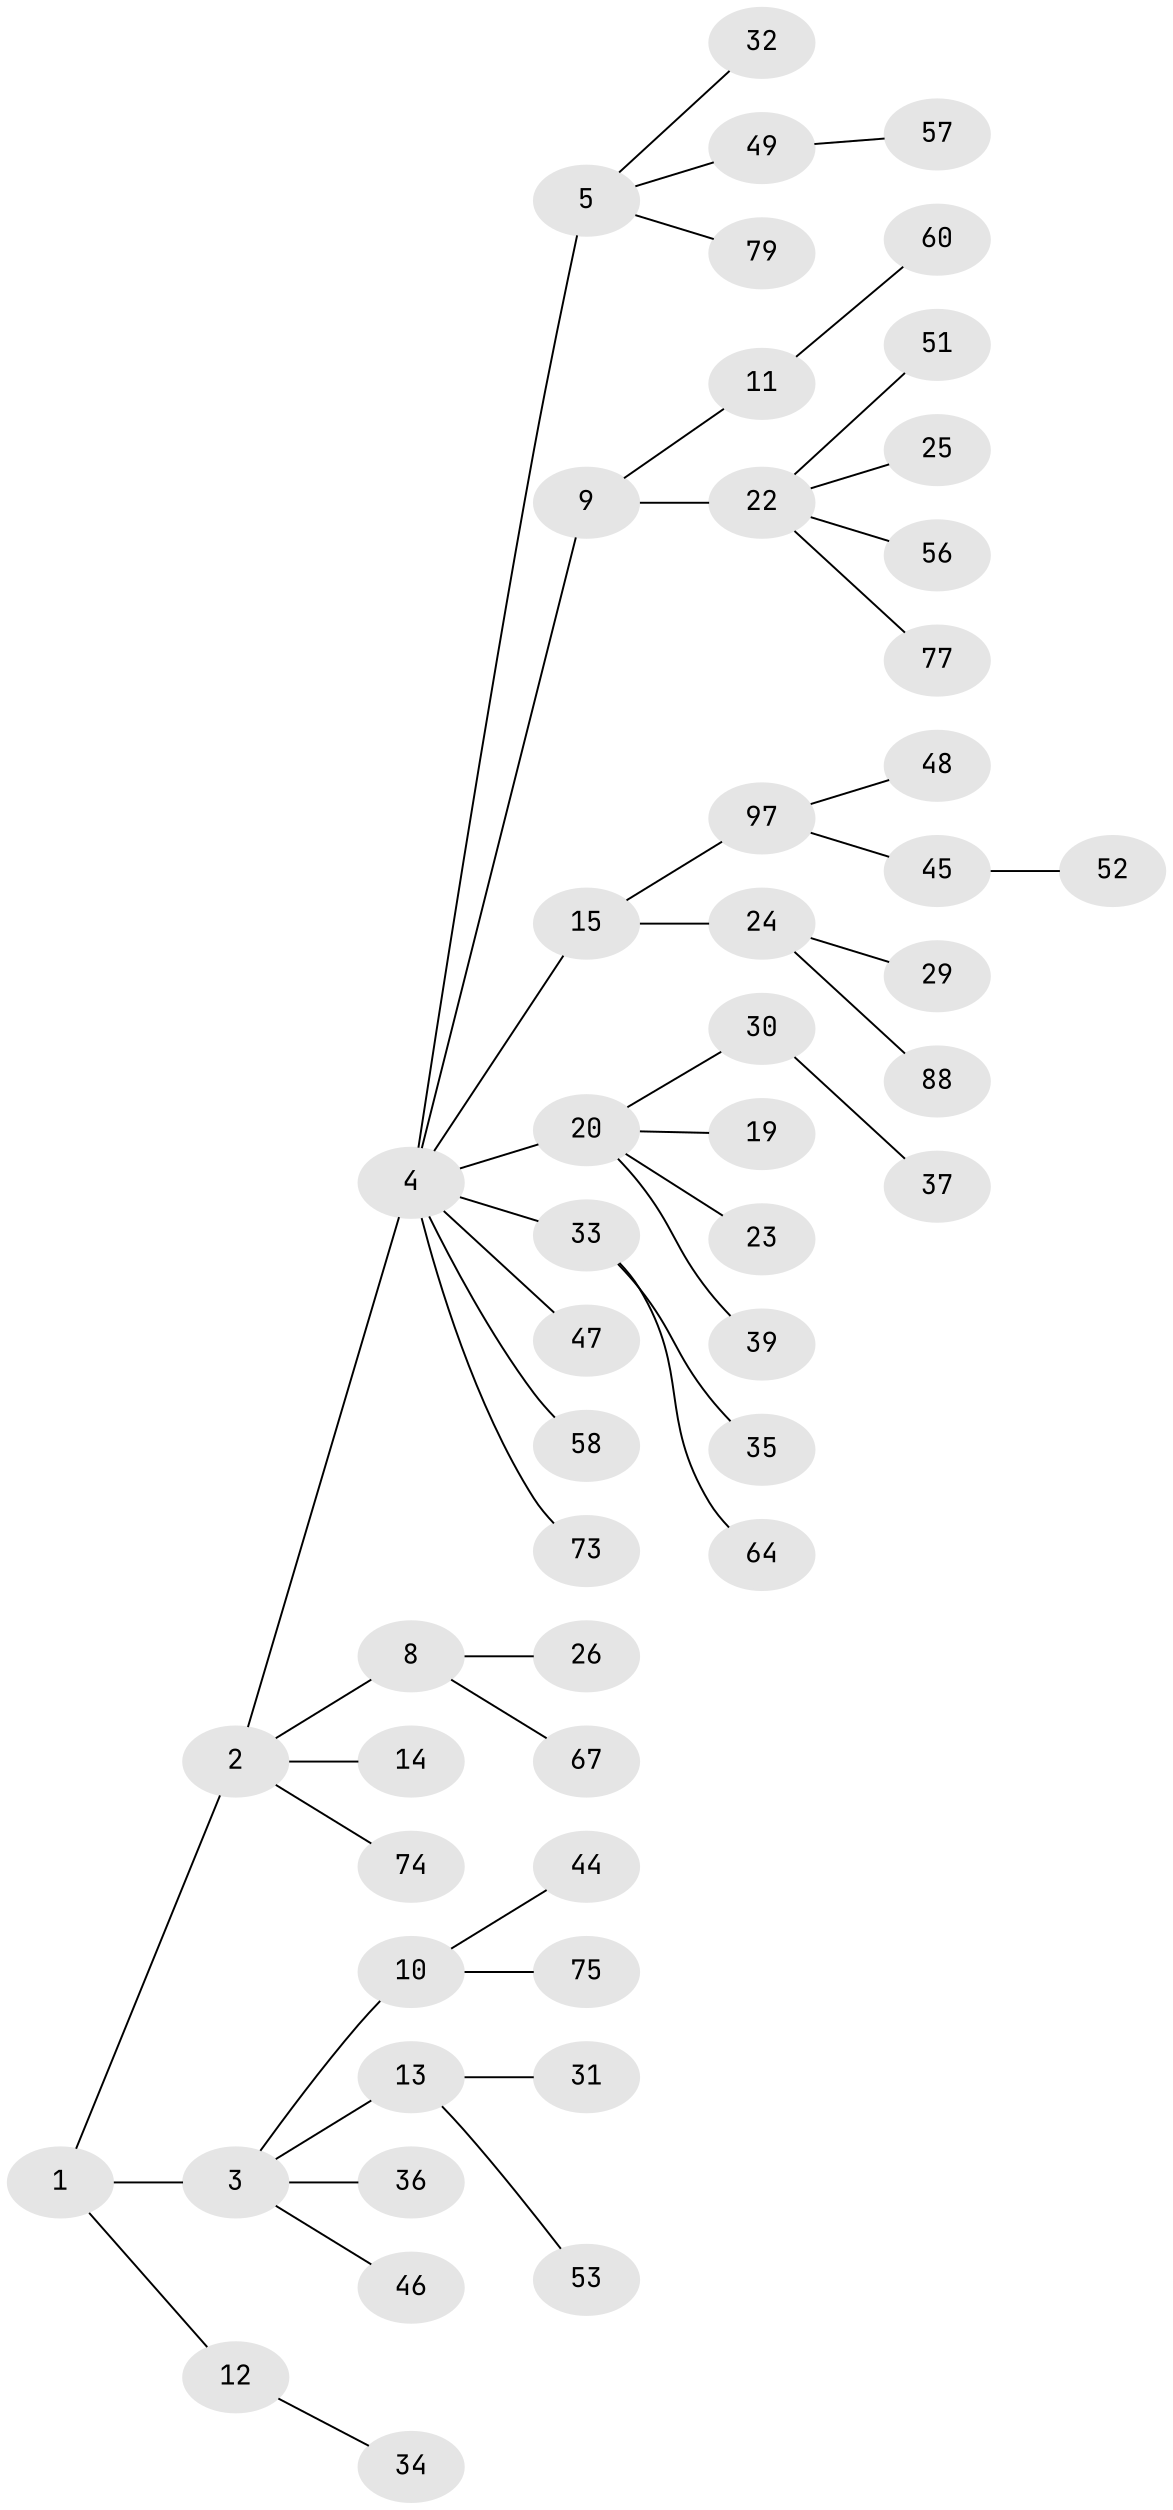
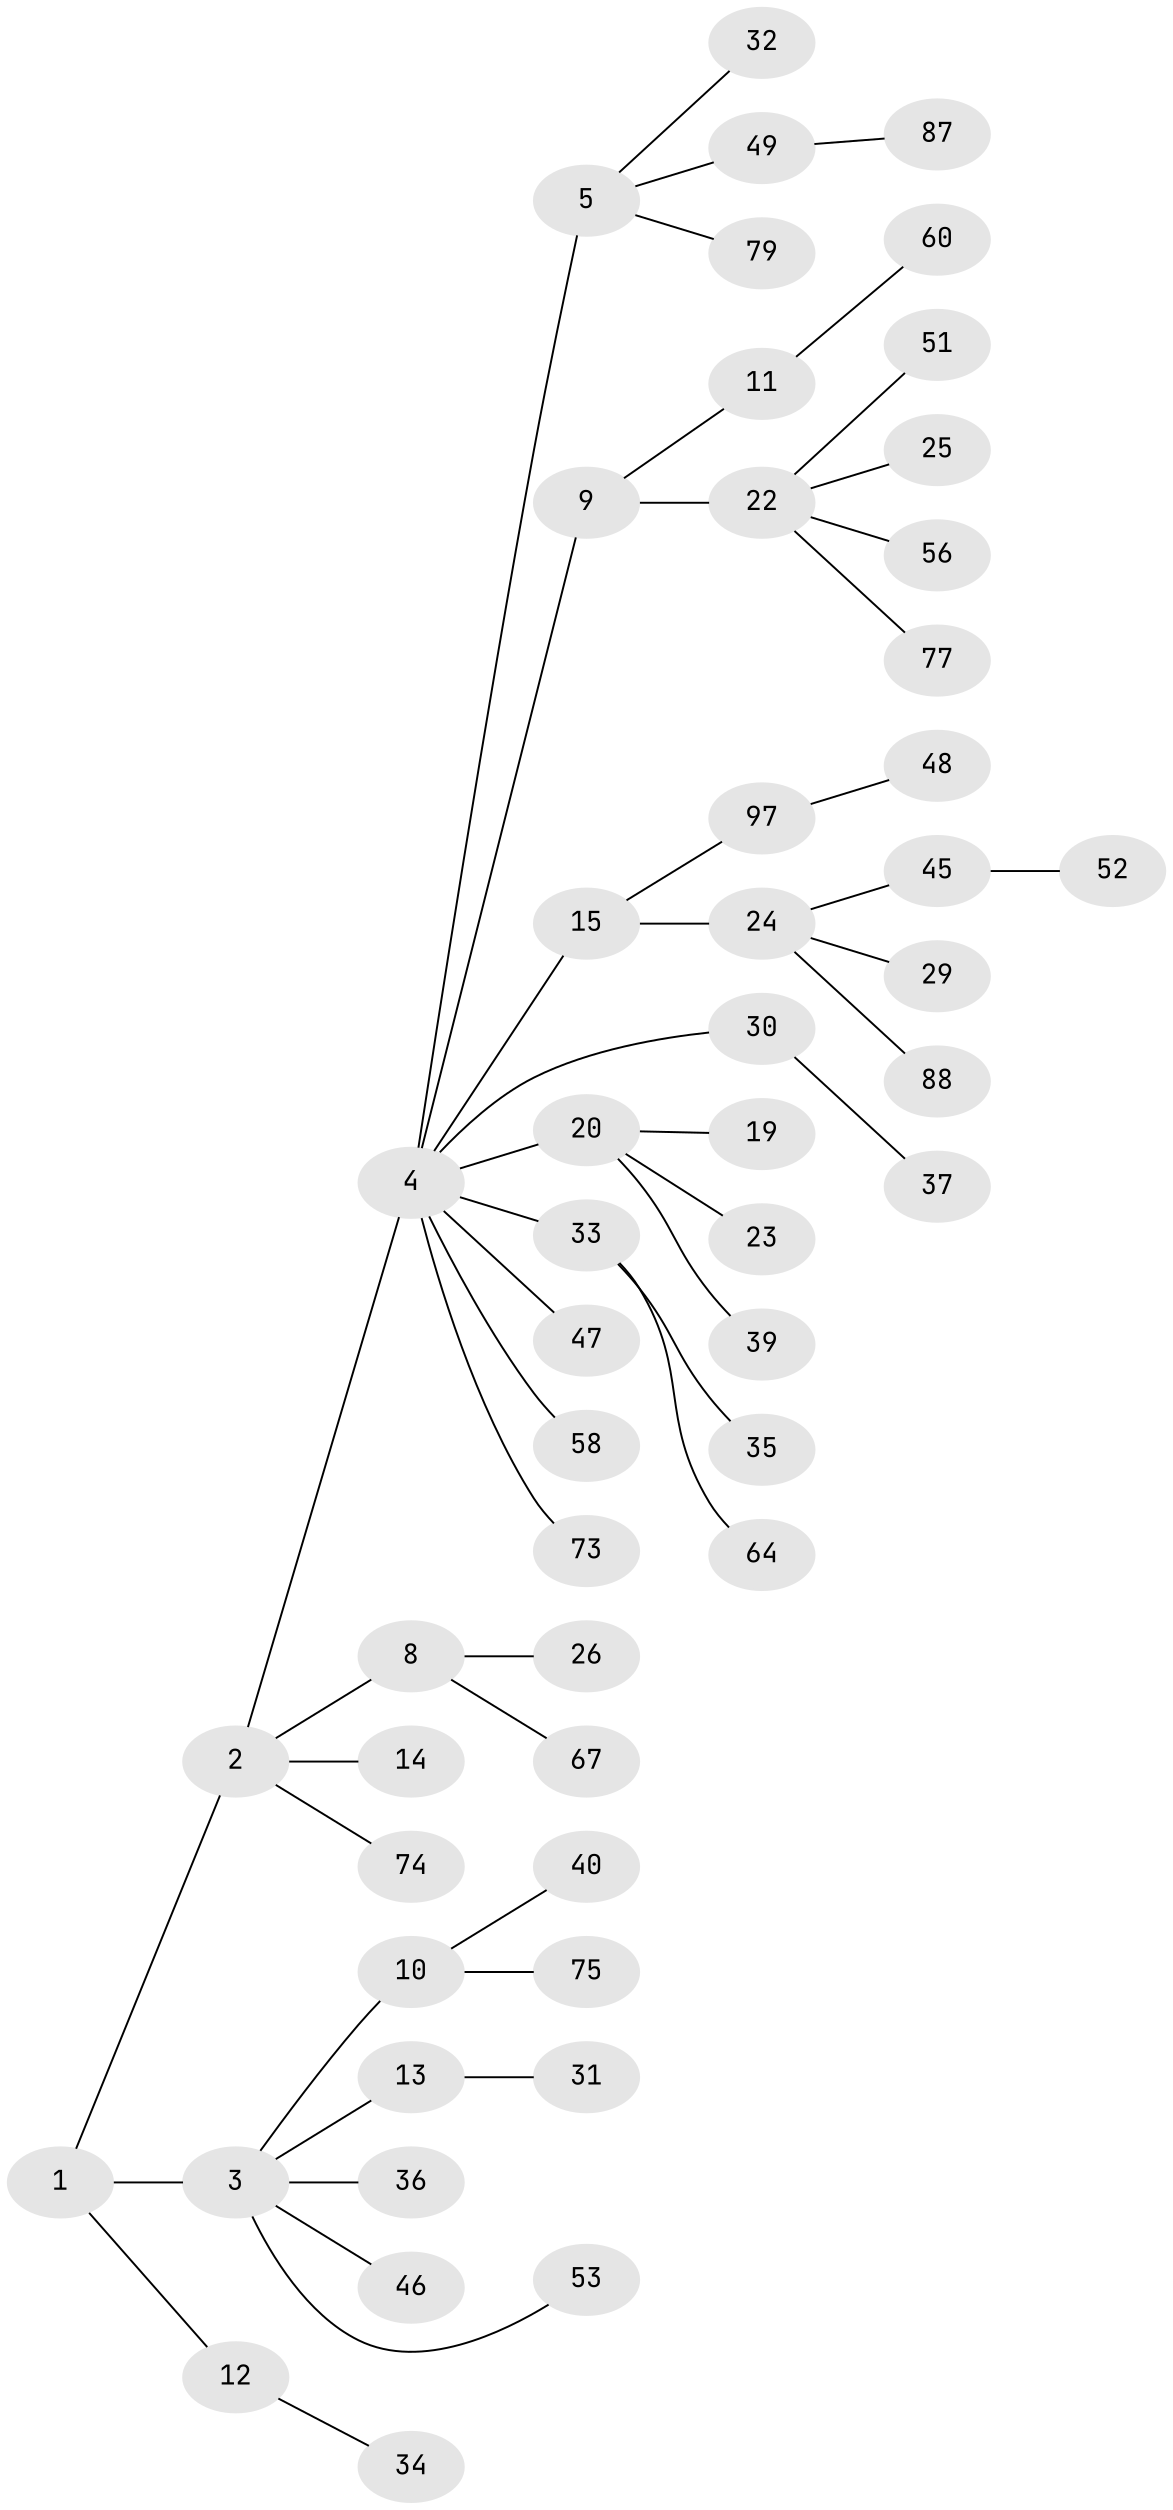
node "57": label "57" -> "87"
edge "97" -- "45": now "24" -- "45"
edge "30" -- "20": now "30" -- "4"
node "44": label "44" -> "40"
edge "13" -- "53": now "3" -- "53"
